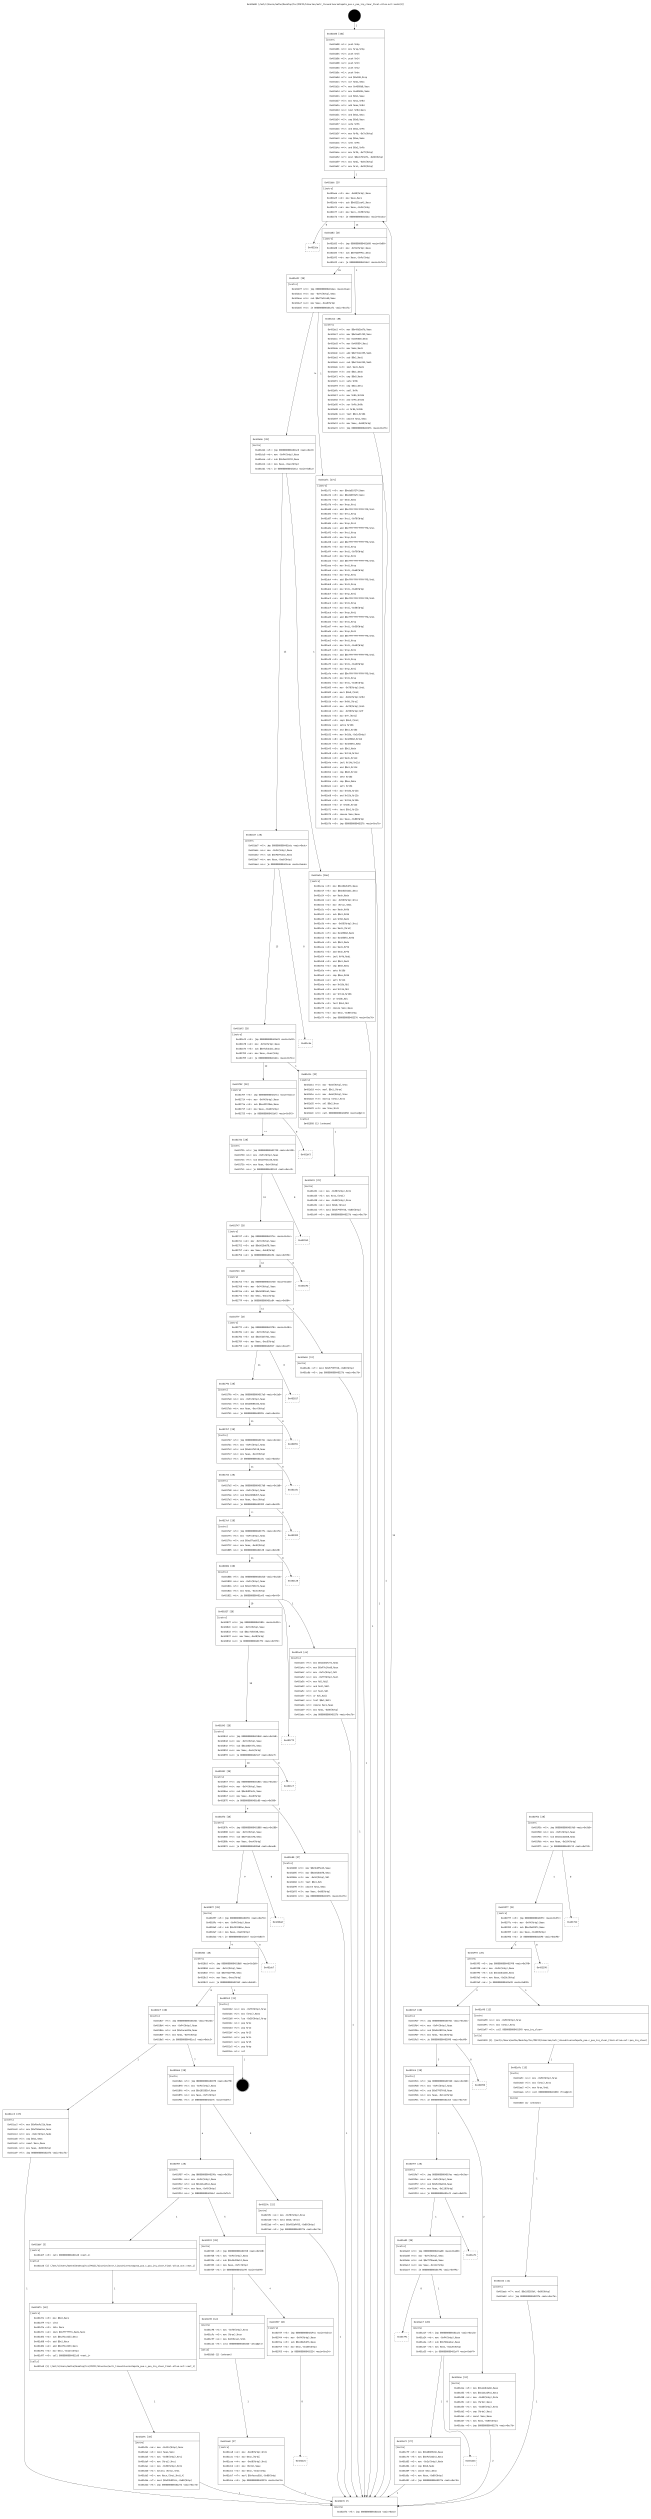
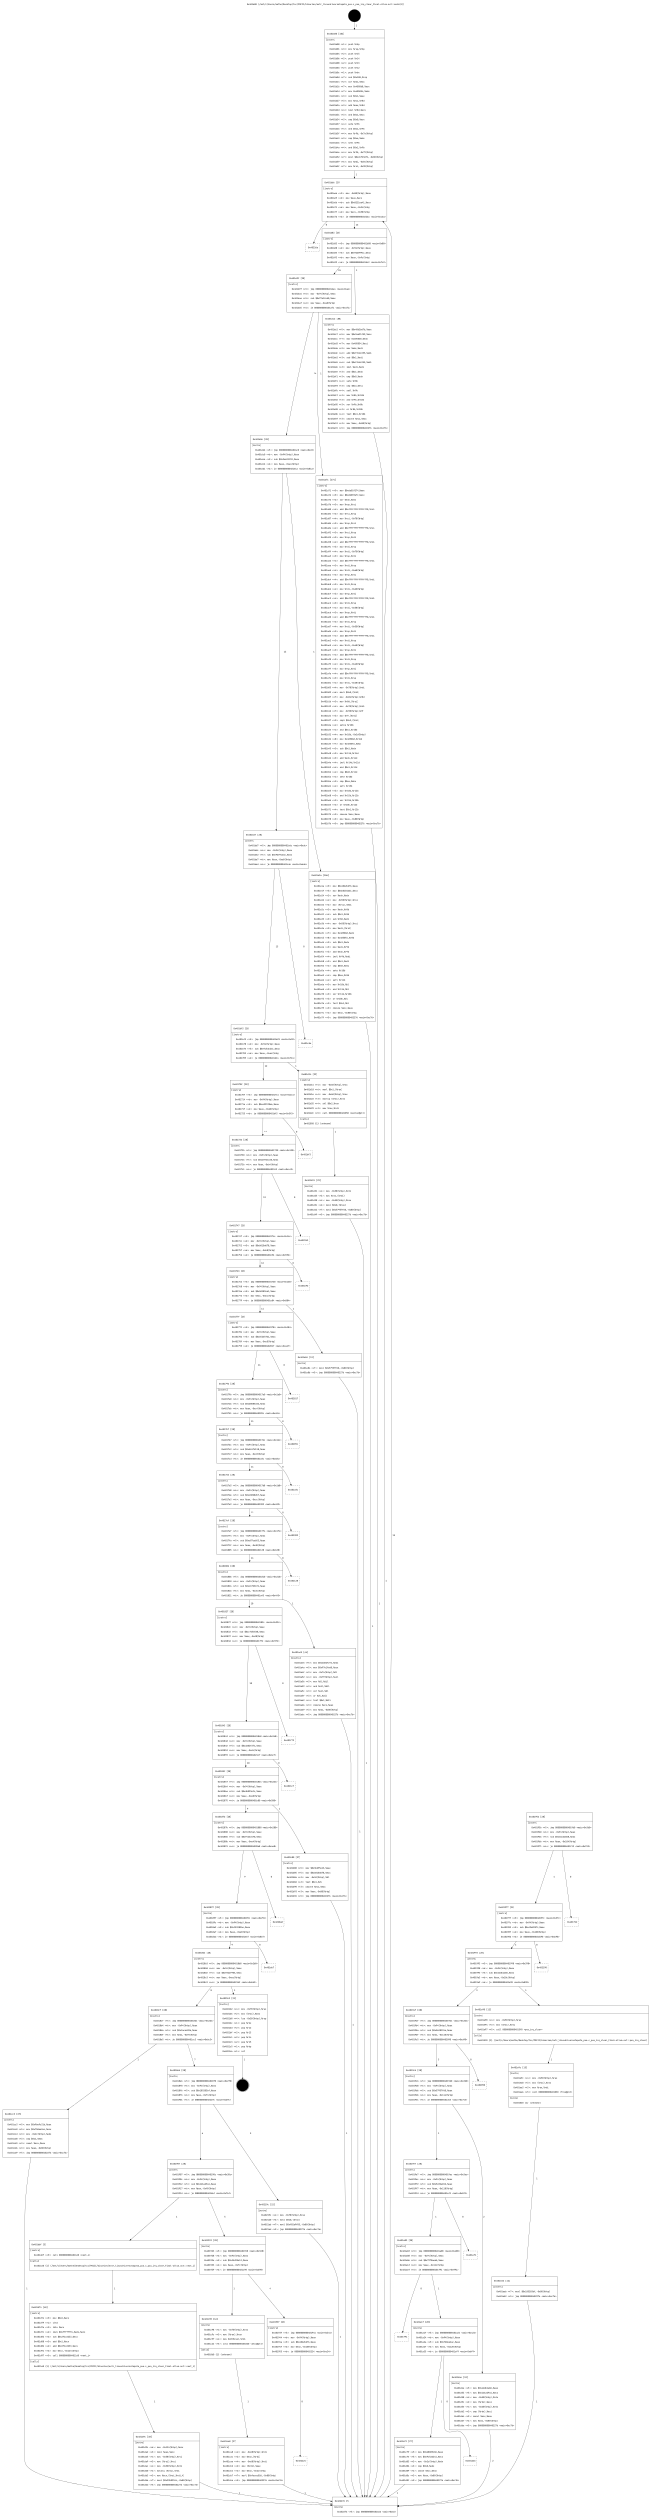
edge "0x40180b [28]" -> "0x401f72": now "0x401827 [28]" -> "0x401f72"
